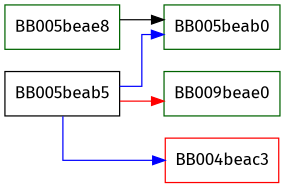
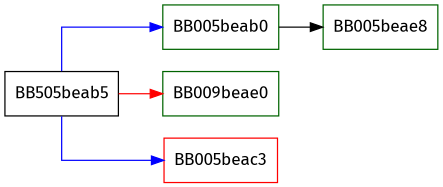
edge "BB005beae8" -> "BB005beab0": reversed
node "BB005beab5": label "BB005beab5" -> "BB505beab5"
node "BB004beac3": label "BB004beac3" -> "BB005beac3"
